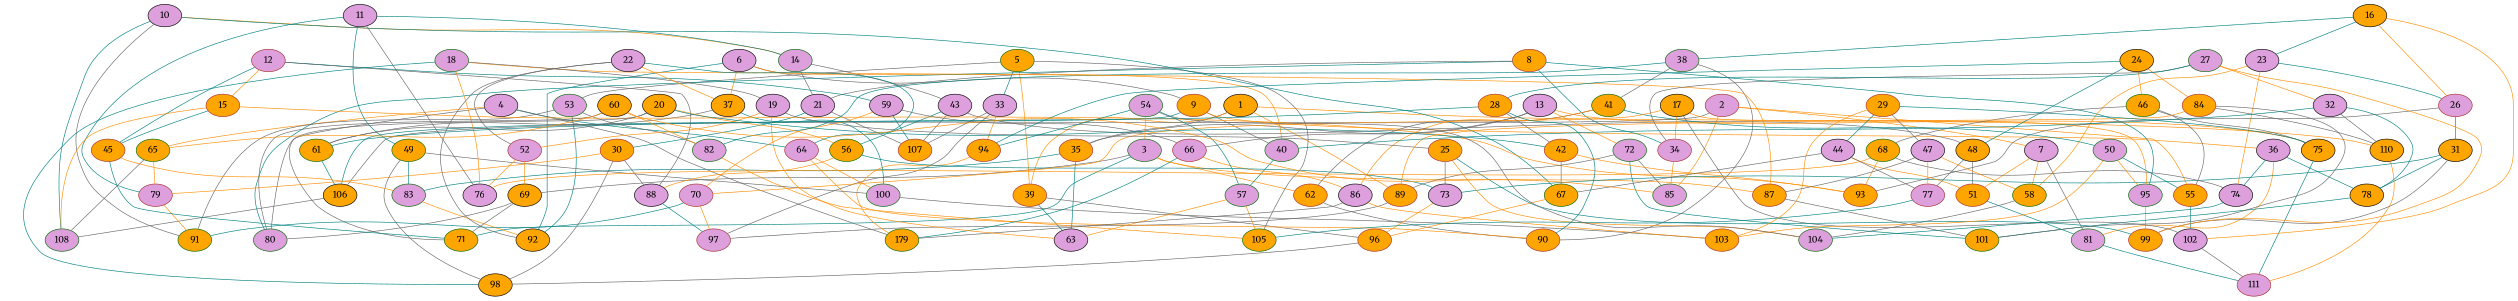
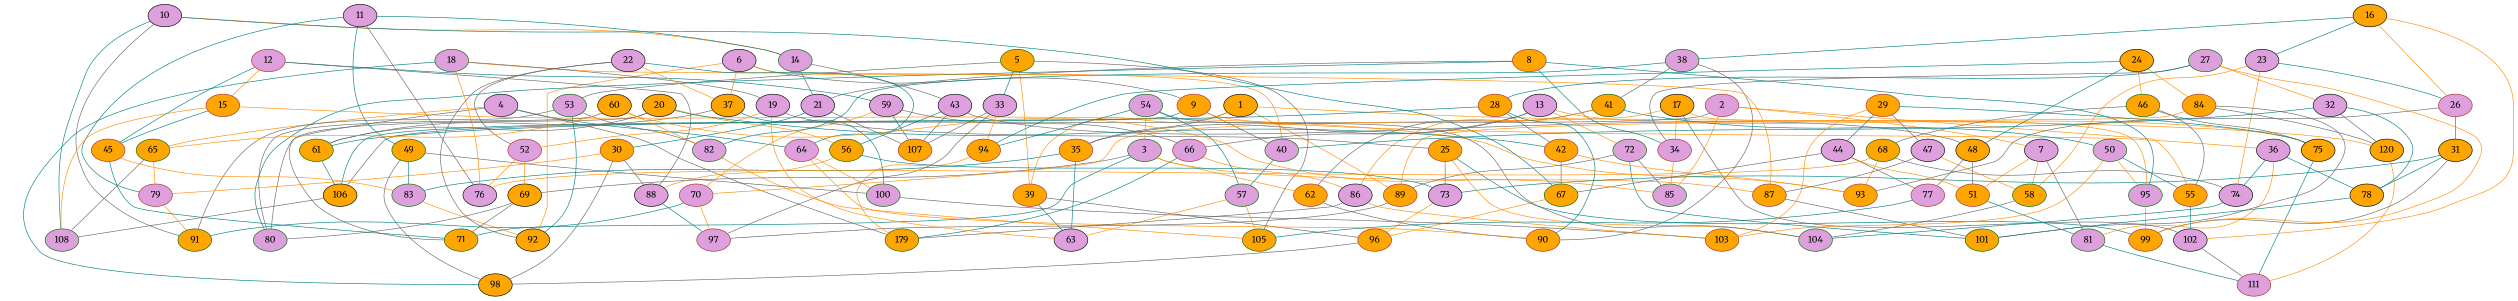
edge "6" -- "92": color teal -> darkorange
node "110": label "110" -> "120"
edge "47" -- "77": removed
